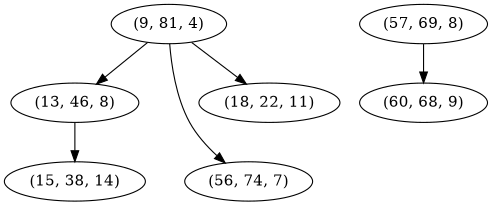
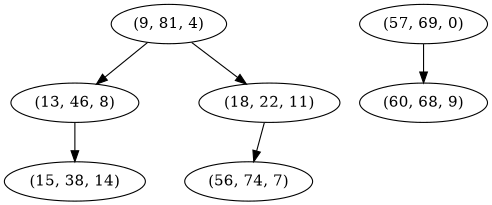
node "(57, 69, 8)": label "(57, 69, 8)" -> "(57, 69, 0)"
edge "(9, 81, 4)" -> "(56, 74, 7)": now "(18, 22, 11)" -> "(56, 74, 7)"
